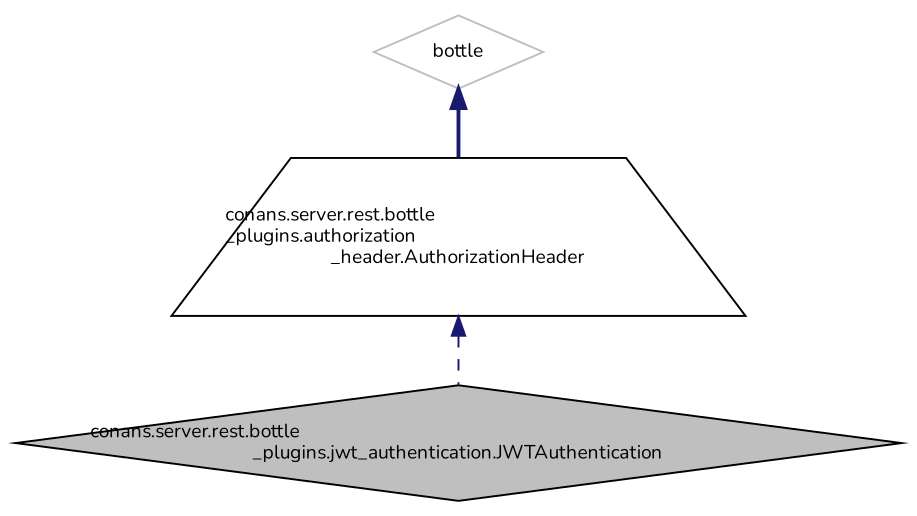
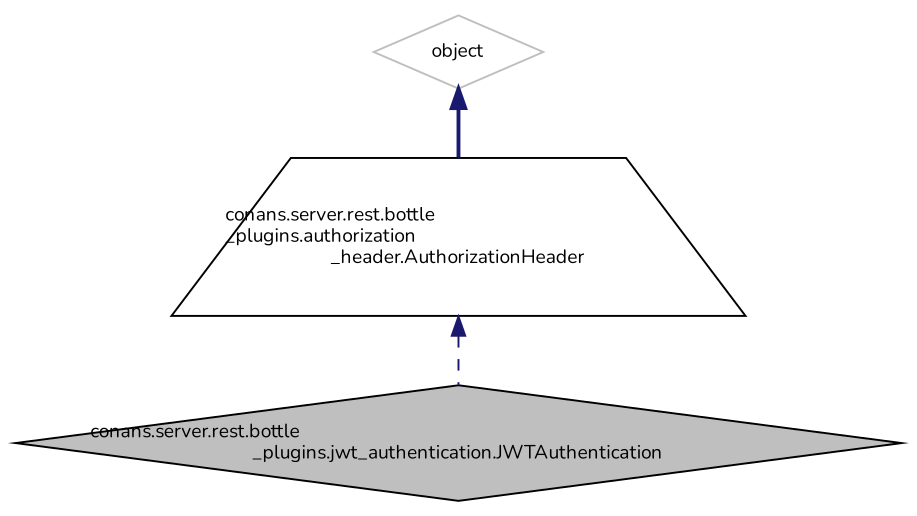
node "bottle": label "bottle" -> "object"
